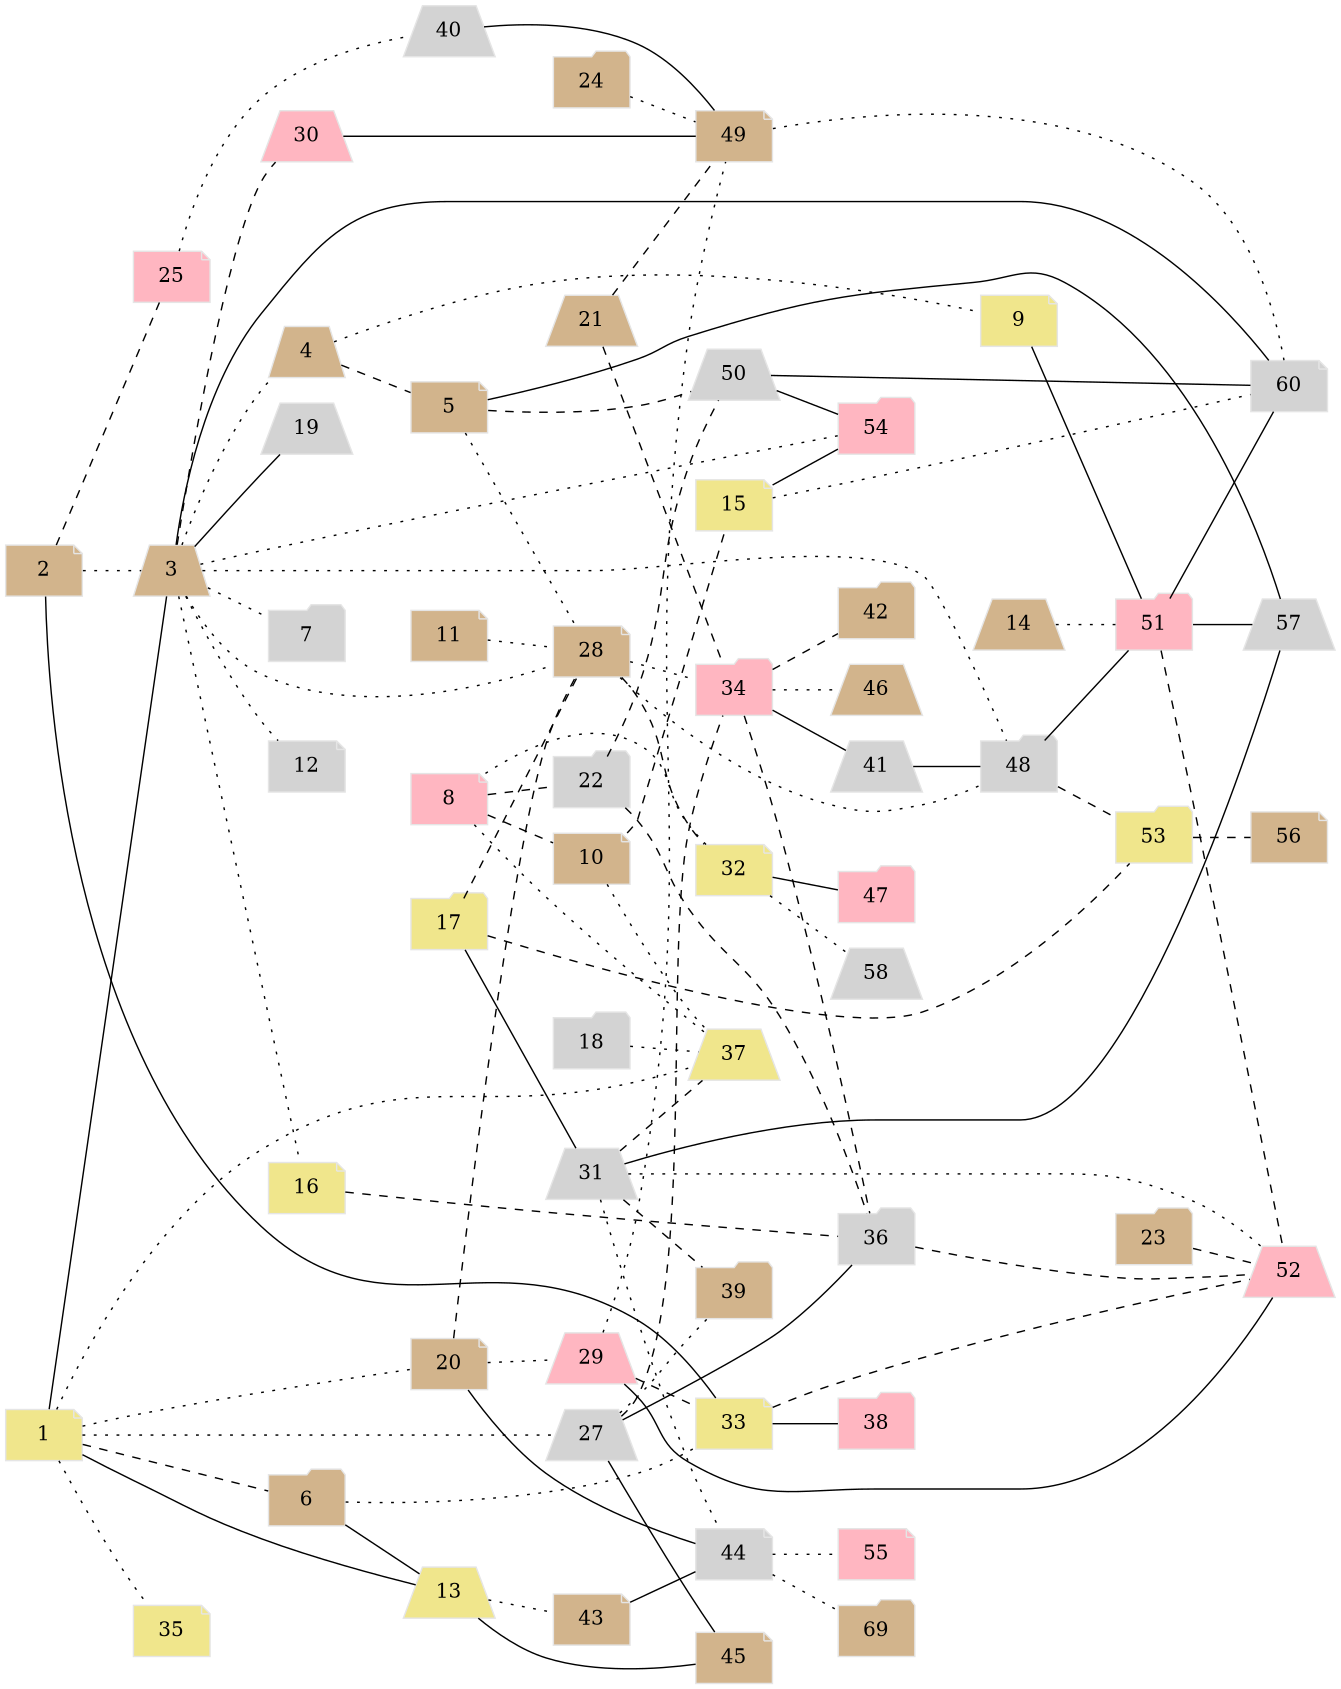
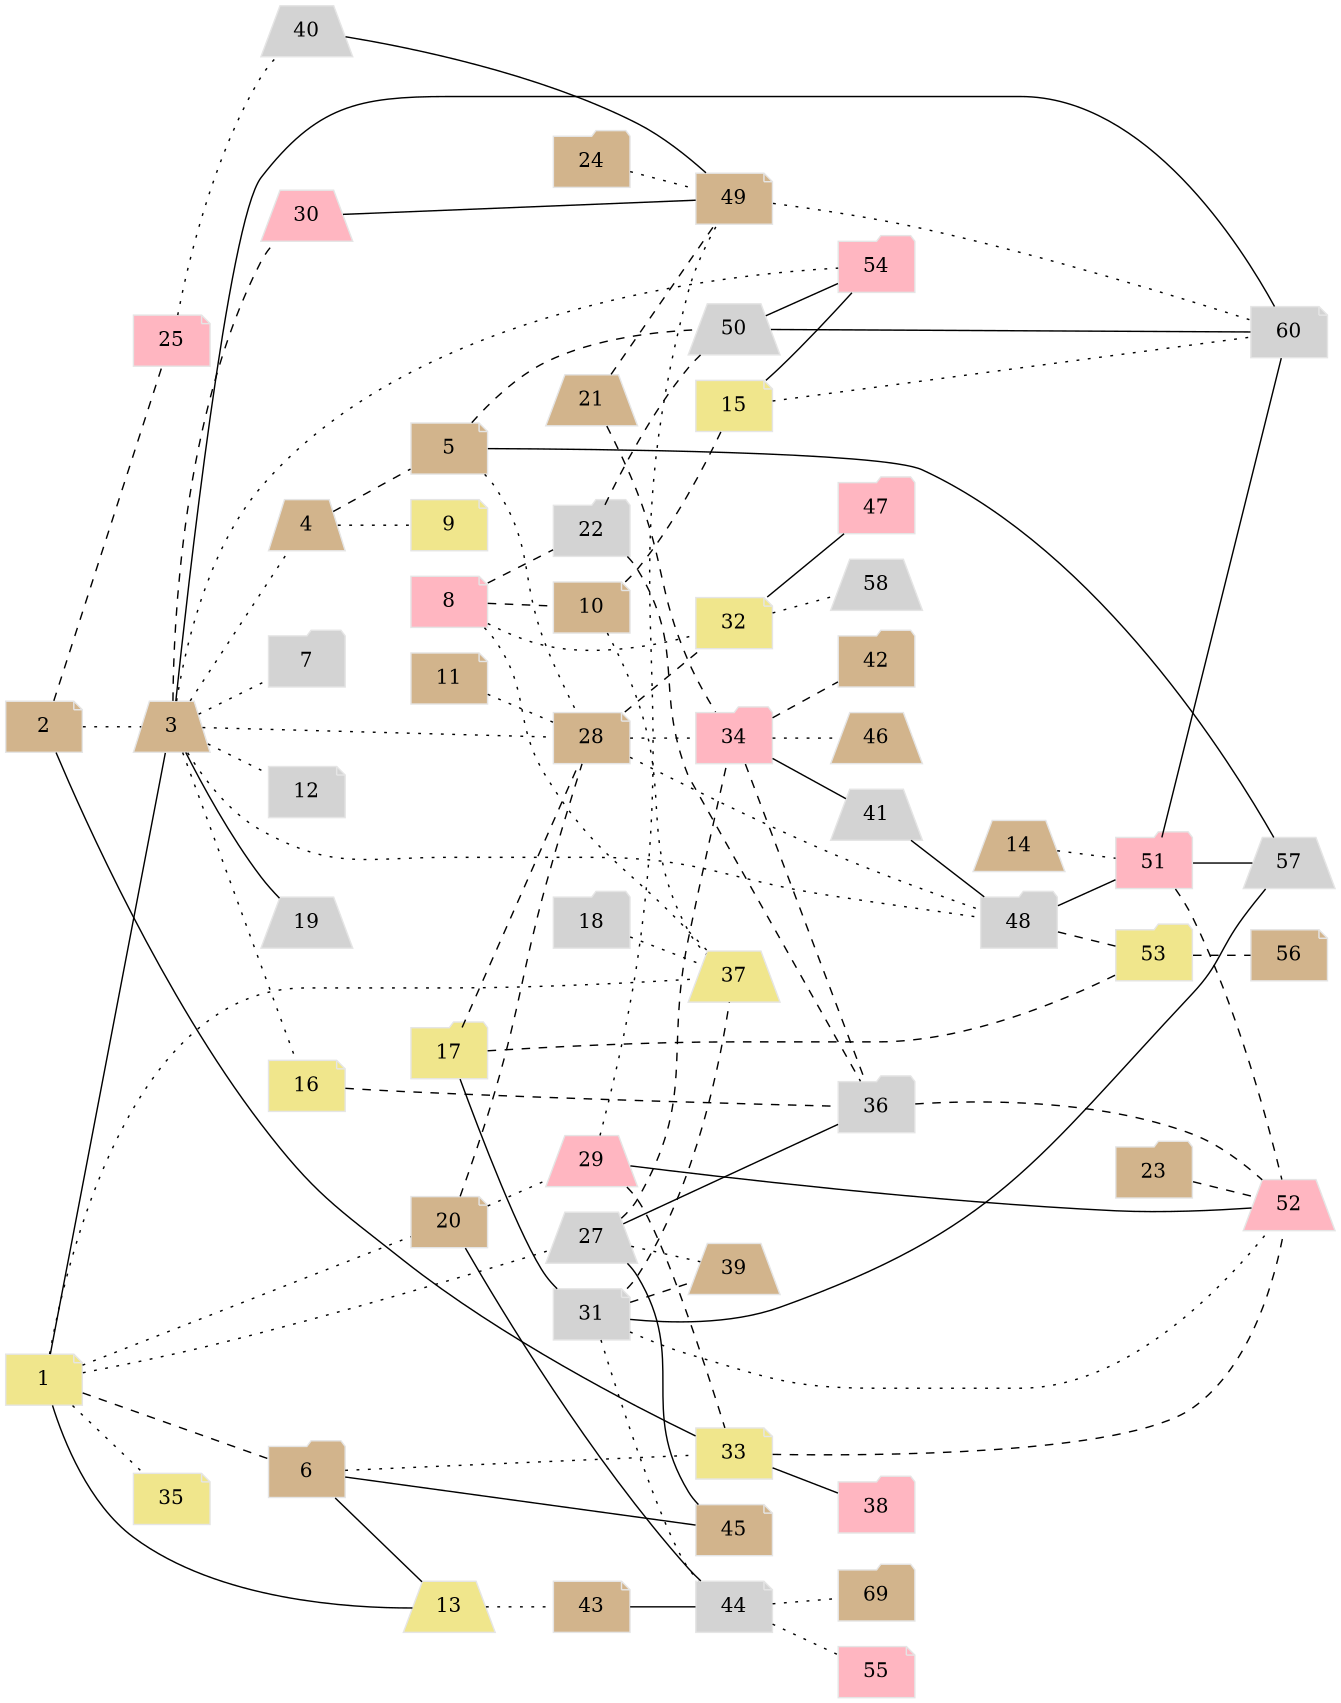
edge "9" -- "51": removed
node "31": shape trapezium -> note
node "39": shape folder -> trapezium
edge "13" -- "45": now "6" -- "45"
